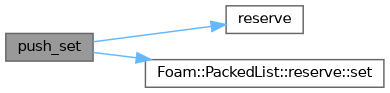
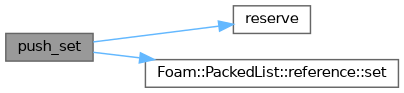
node "Foam::PackedList::reserve::set": label "Foam::PackedList::reserve::set" -> "Foam::PackedList::reference::set"
